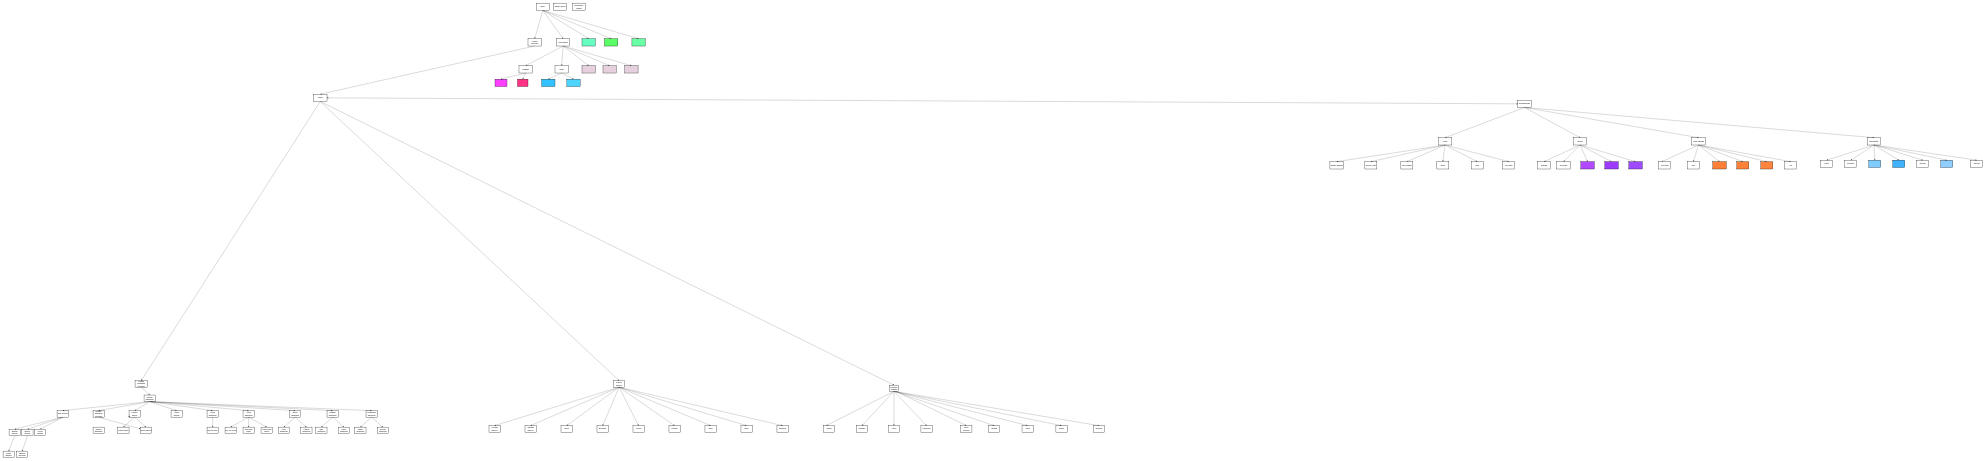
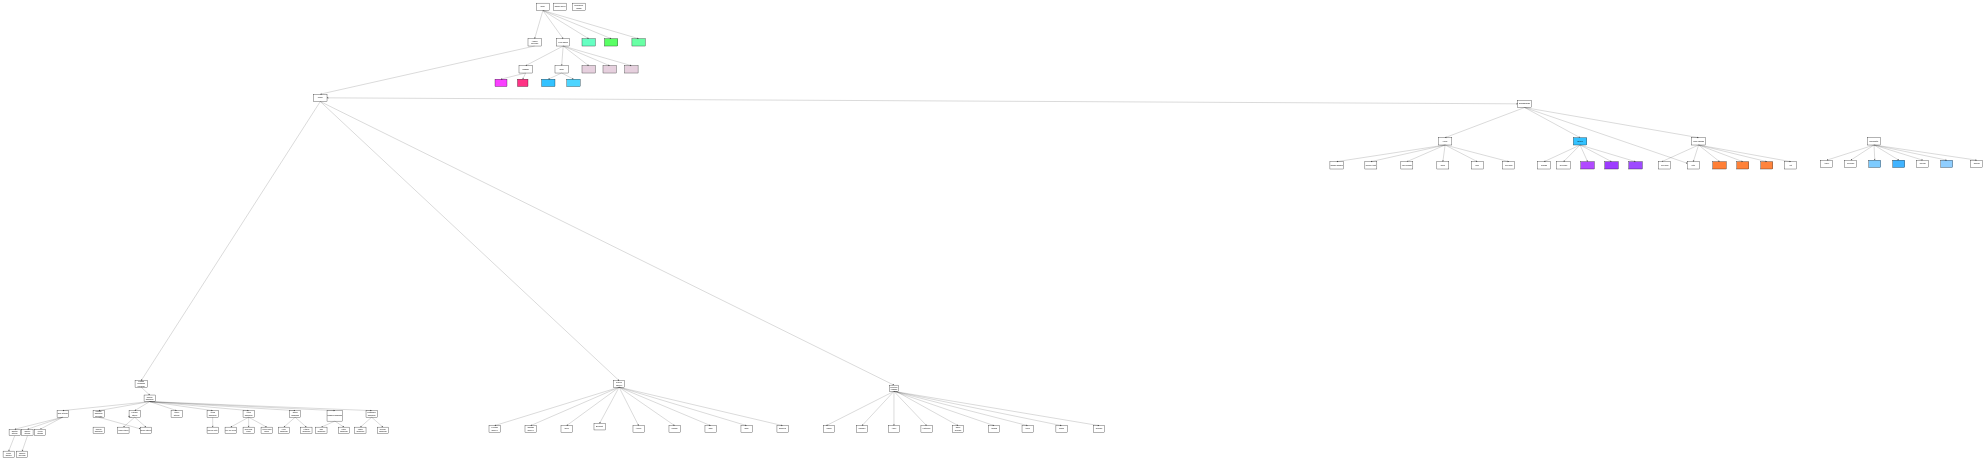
edge "Roslidia/Olido" -> "Bernadette": now "Roslidia/Olido" -> "Otur"
node "Seruya": fillcolor #ffffff -> #33c2ff
node "Edward Ombimah": size 11x7 -> 16x11
node "Benedict": moved (603, 429) -> (600, 427)
node "Opiyo Odongo": moved (966, 429) -> (958, 429)
